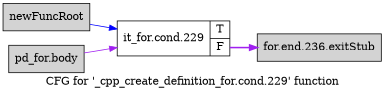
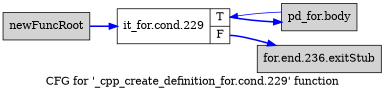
edge "it_for.cond.229" -> "pd_for.body": added
edge "newFuncRoot" -> "it_for.cond.229": style solid -> bold
edge "it_for.cond.229" -> "for.end.236.exitStub": color purple -> blue
edge "pd_for.body" -> "it_for.cond.229": color purple -> blue
